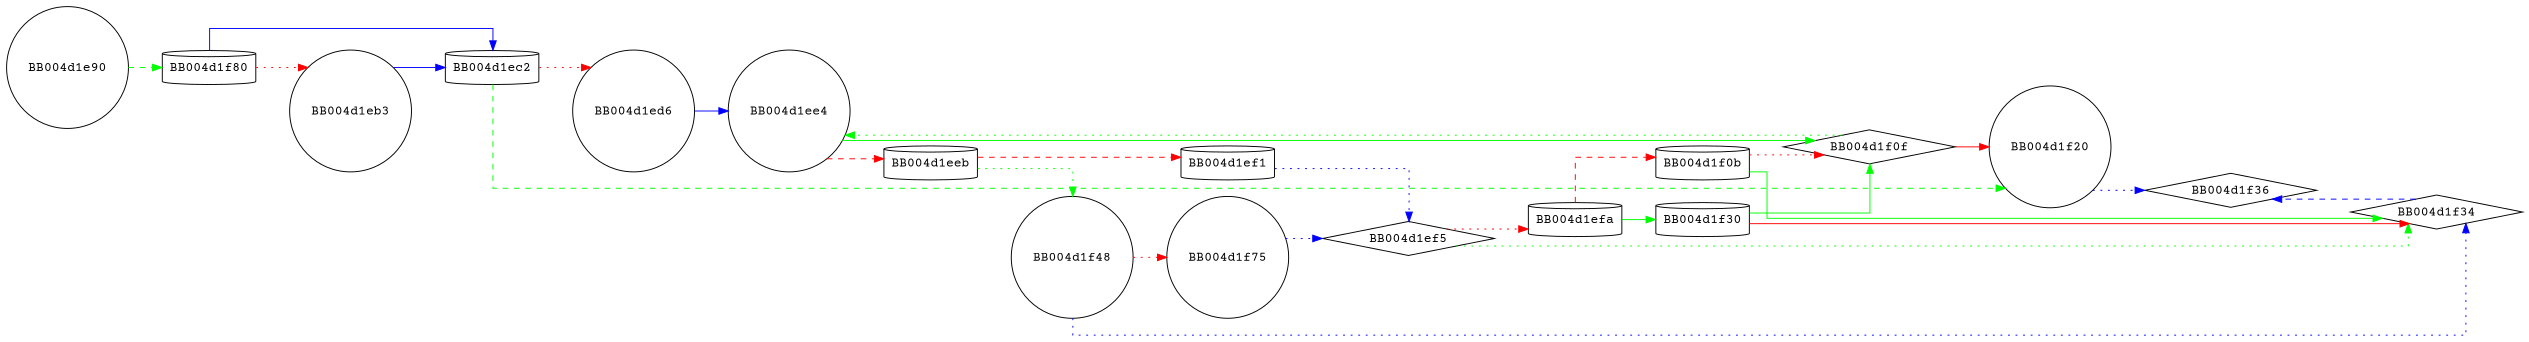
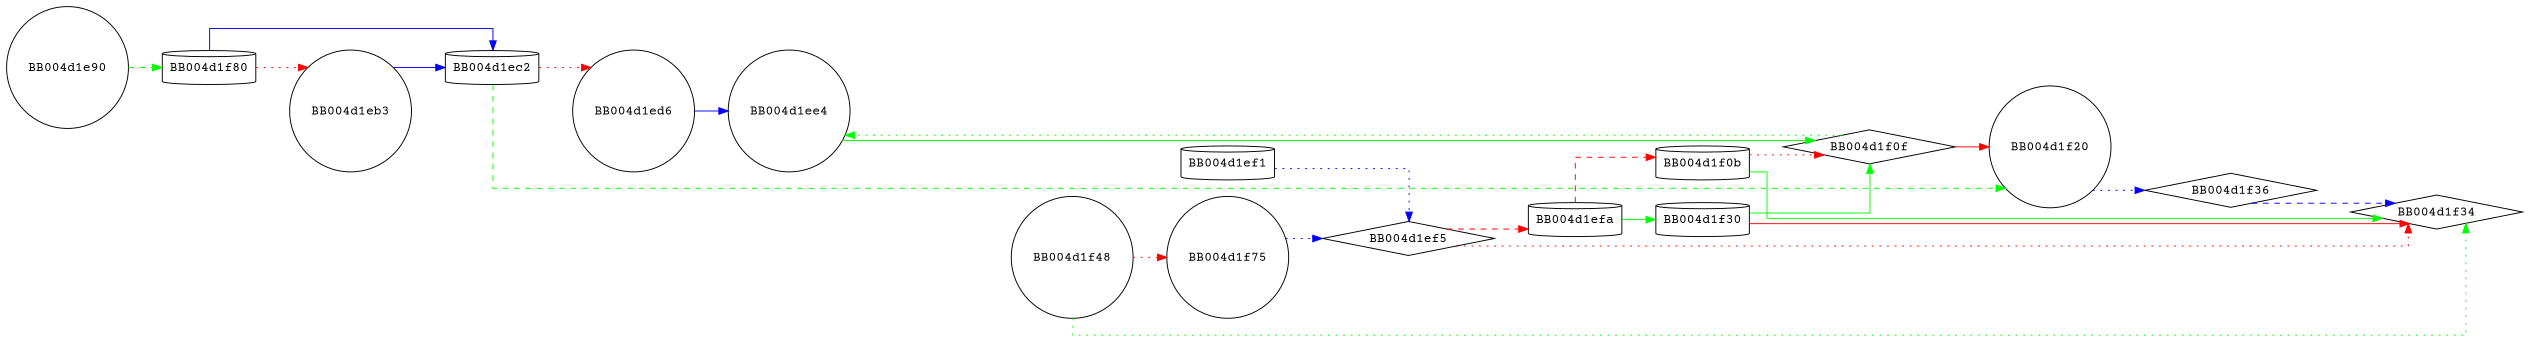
node "BB004d1eeb": removed
edge "BB004d1f34" -> "BB004d1f36": reversed
edge "BB004d1ef5" -> "BB004d1efa": style dotted -> dashed
edge "BB004d1ef5" -> "BB004d1f34": color green -> red
edge "BB004d1f48" -> "BB004d1f34": color blue -> green
